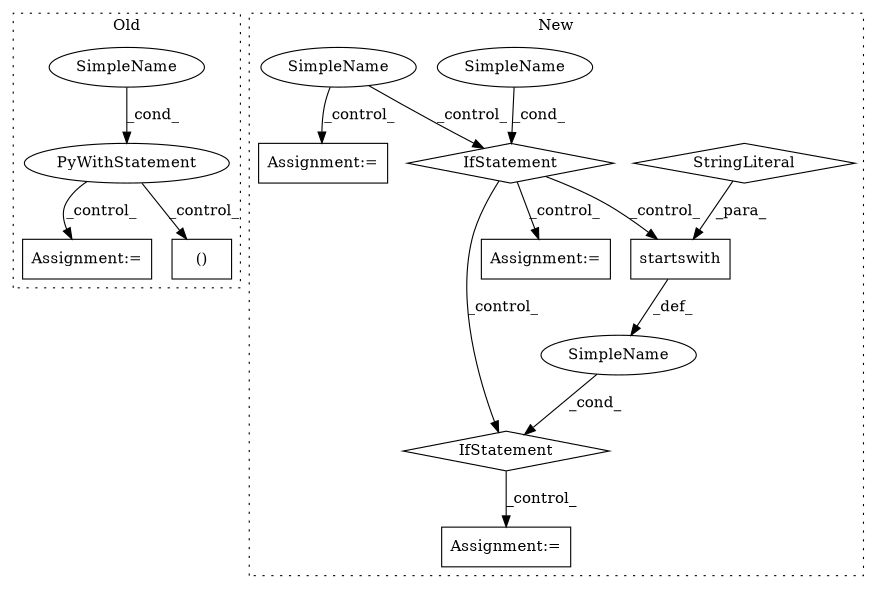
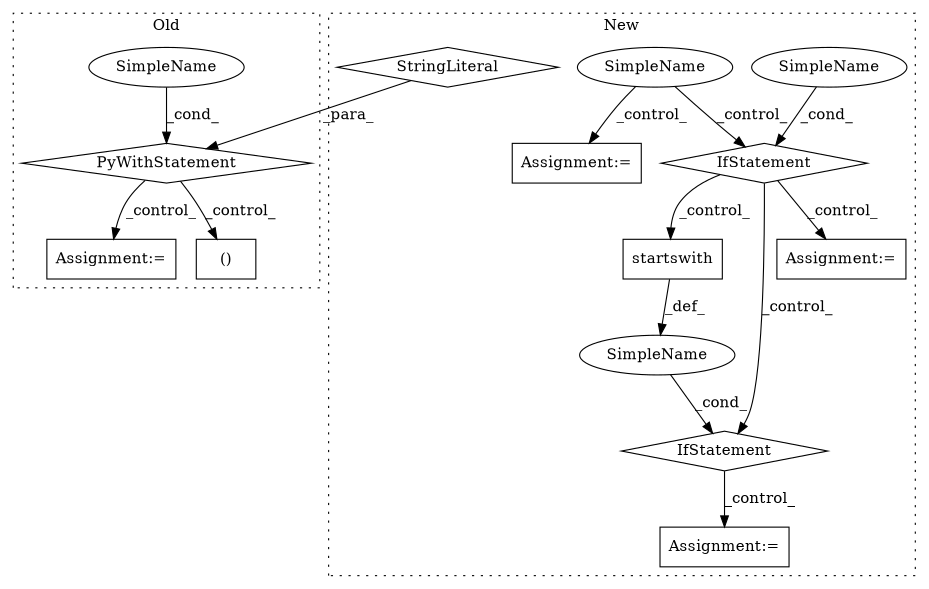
node "PyWithStatement": shape ellipse -> diamond
edge "StringLiteral" -> "startswith": now "StringLiteral" -> "PyWithStatement"
